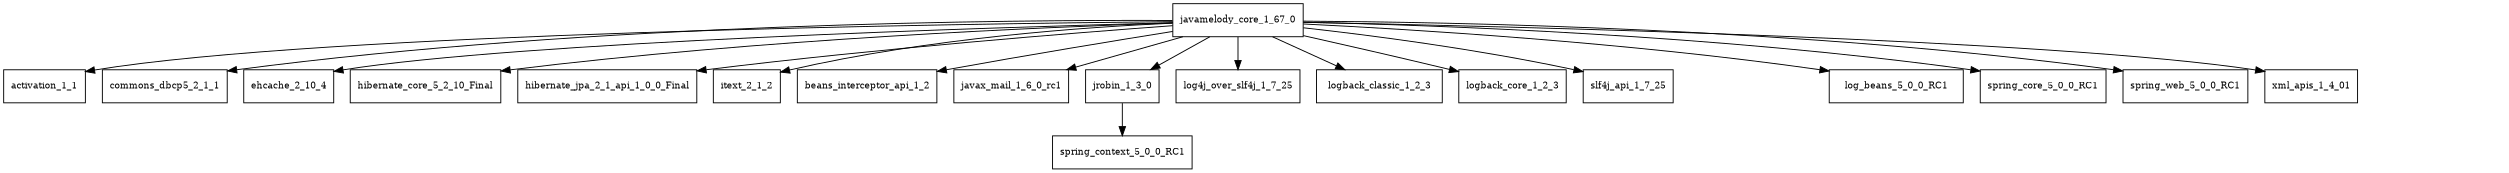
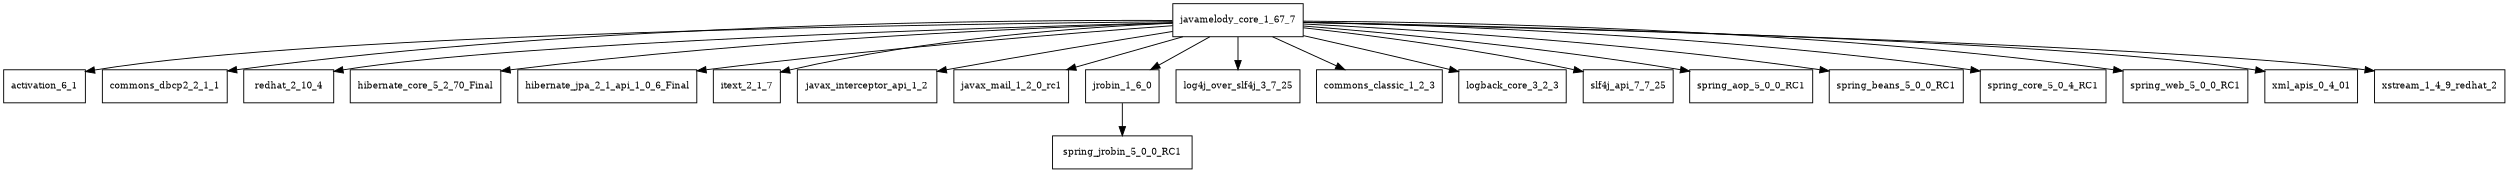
node "javamelody_core_1_67_0": label "javamelody_core_1_67_0" -> "javamelody_core_1_67_7"
node "activation_1_1": label "activation_1_1" -> "activation_6_1"
node "commons_dbcp5_2_1_1": label "commons_dbcp5_2_1_1" -> "commons_dbcp2_2_1_1"
node "ehcache_2_10_4": label "ehcache_2_10_4" -> "redhat_2_10_4"
node "hibernate_core_5_2_10_Final": label "hibernate_core_5_2_10_Final" -> "hibernate_core_5_2_70_Final"
node "hibernate_jpa_2_1_api_1_0_0_Final": label "hibernate_jpa_2_1_api_1_0_0_Final" -> "hibernate_jpa_2_1_api_1_0_6_Final"
node "itext_2_1_2": label "itext_2_1_2" -> "itext_2_1_7"
node "beans_interceptor_api_1_2": label "beans_interceptor_api_1_2" -> "javax_interceptor_api_1_2"
node "javax_mail_1_6_0_rc1": label "javax_mail_1_6_0_rc1" -> "javax_mail_1_2_0_rc1"
node "jrobin_1_3_0": label "jrobin_1_3_0" -> "jrobin_1_6_0"
node "log4j_over_slf4j_1_7_25": label "log4j_over_slf4j_1_7_25" -> "log4j_over_slf4j_3_7_25"
node "logback_classic_1_2_3": label "logback_classic_1_2_3" -> "commons_classic_1_2_3"
node "logback_core_1_2_3": label "logback_core_1_2_3" -> "logback_core_3_2_3"
node "slf4j_api_1_7_25": label "slf4j_api_1_7_25" -> "slf4j_api_7_7_25"
node "spring_aop_5_0_0_RC1": added
node "log_beans_5_0_0_RC1": label "log_beans_5_0_0_RC1" -> "spring_beans_5_0_0_RC1"
node "spring_core_5_0_0_RC1": label "spring_core_5_0_0_RC1" -> "spring_core_5_0_4_RC1"
node "xml_apis_1_4_01": label "xml_apis_1_4_01" -> "xml_apis_0_4_01"
node "xstream_1_4_9_redhat_2": added
node "spring_context_5_0_0_RC1": label "spring_context_5_0_0_RC1" -> "spring_jrobin_5_0_0_RC1"
